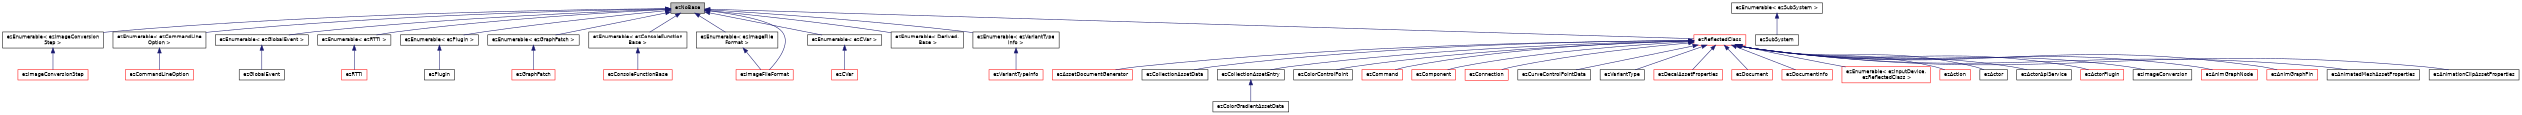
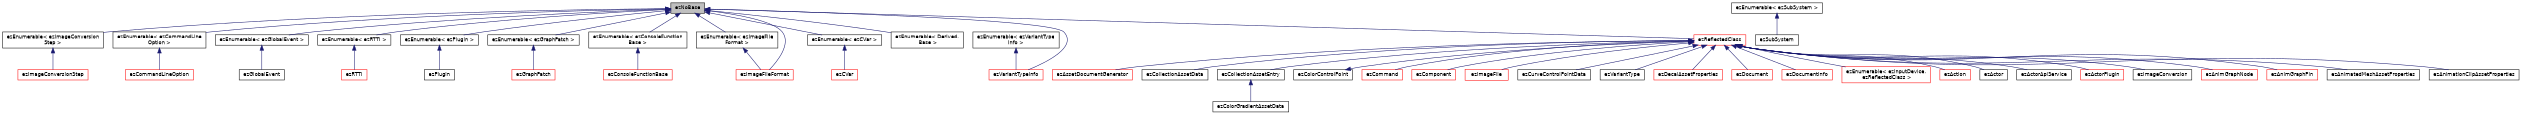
edge "ezEnumerable< ezVariantType Info >" -> "ezNoBase": now "ezVariantTypeInfo" -> "ezNoBase"
edge "ezColorControlPoint" -> "ezReflectedClass": reversed
node "ezConnection": label "ezConnection" -> "ezImageFile"
